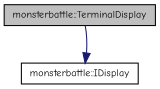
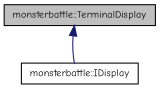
edge "monsterbattle::TerminalDisplay" -> "monsterbattle::IDisplay": reversed
